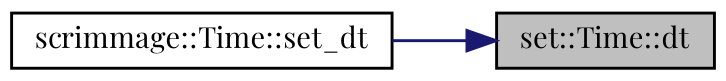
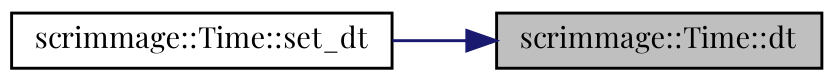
node "set::Time::dt": label "set::Time::dt" -> "scrimmage::Time::dt"
